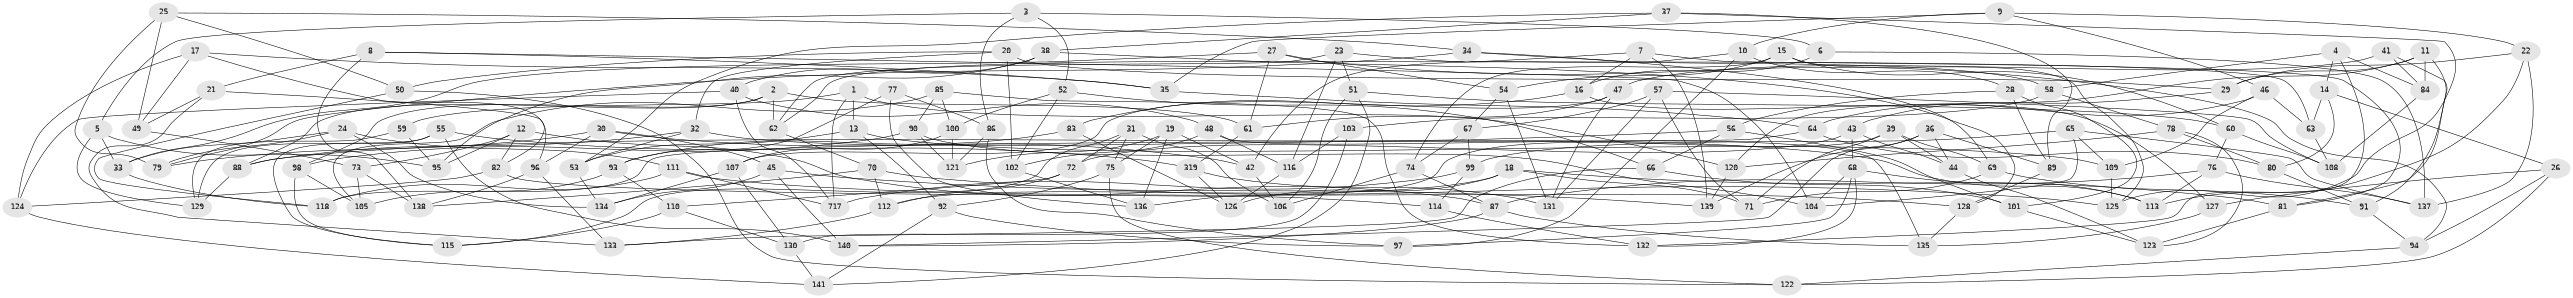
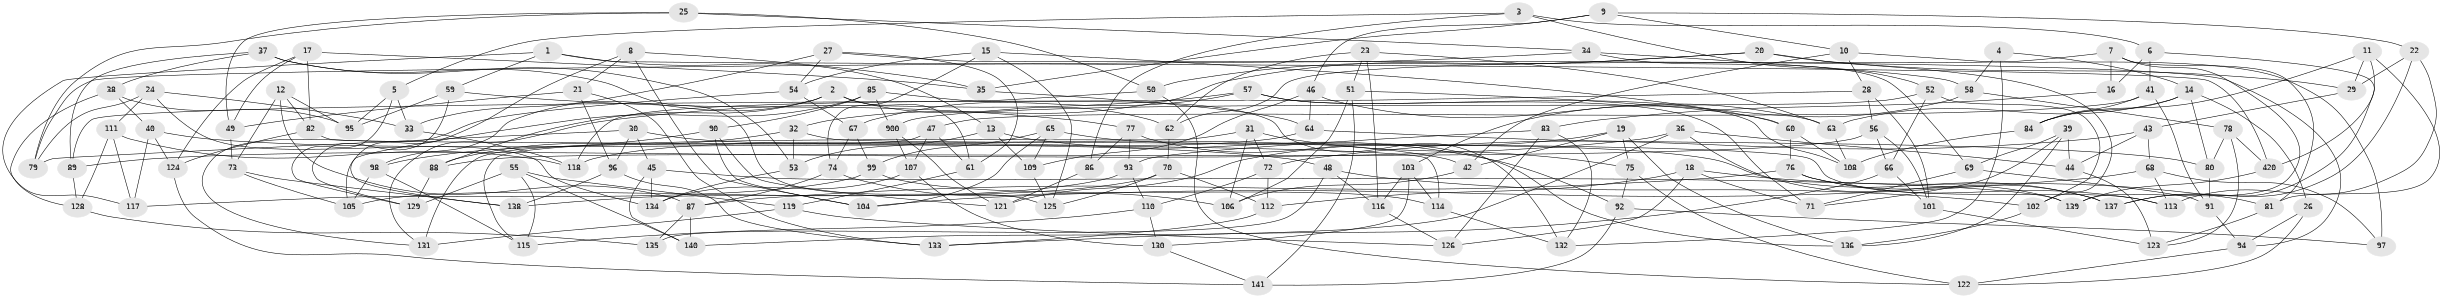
edge "6" -- "41": added
edge "4" -- "84": now "14" -- "84"
edge "59" -- "77": added
node "100": label "100" -> "900"
node "319": label "319" -> "119"
node "120": label "120" -> "420"
edge "103" -- "114": added
node "717": label "717" -> "117"
node "127": removed
edge "86" -- "97": removed
edge "68" -- "132": now "83" -- "132"
